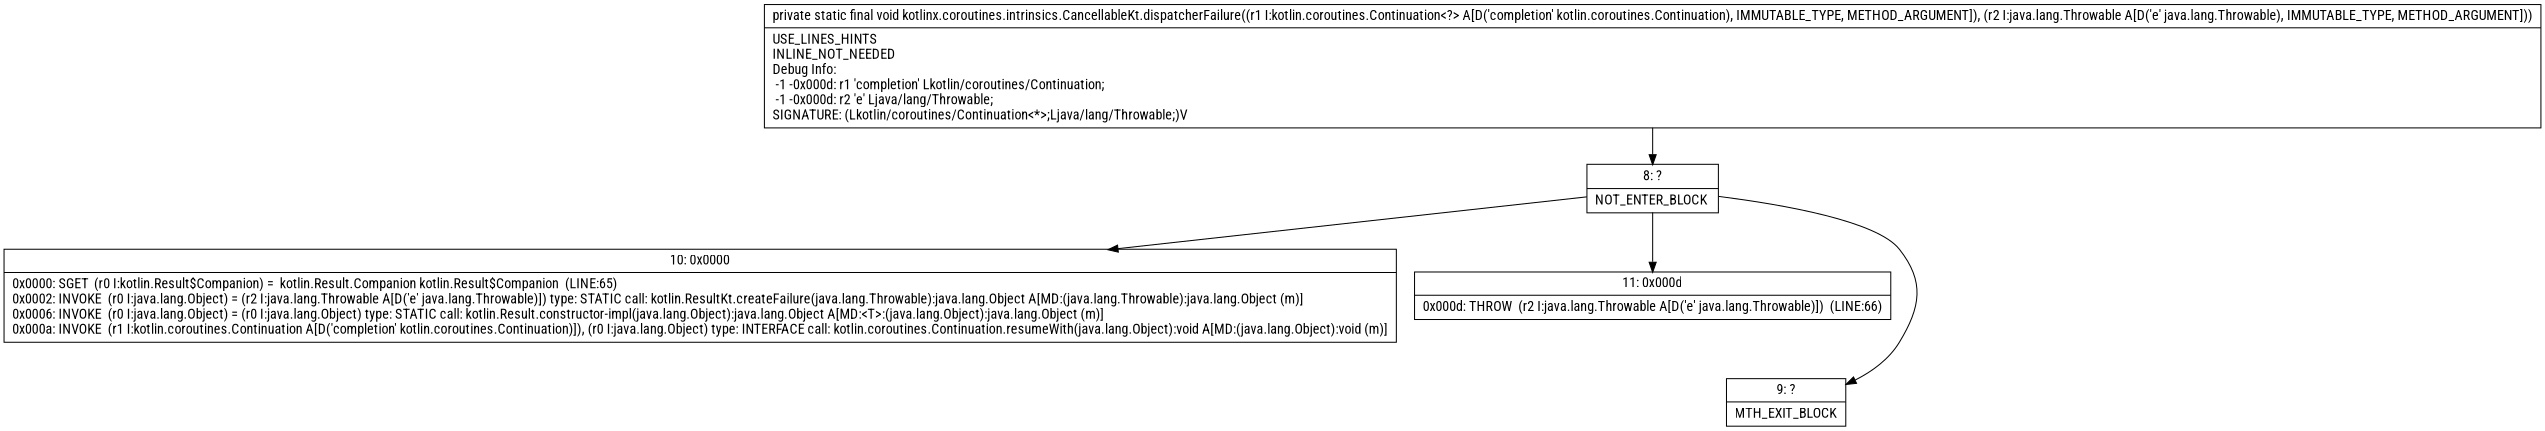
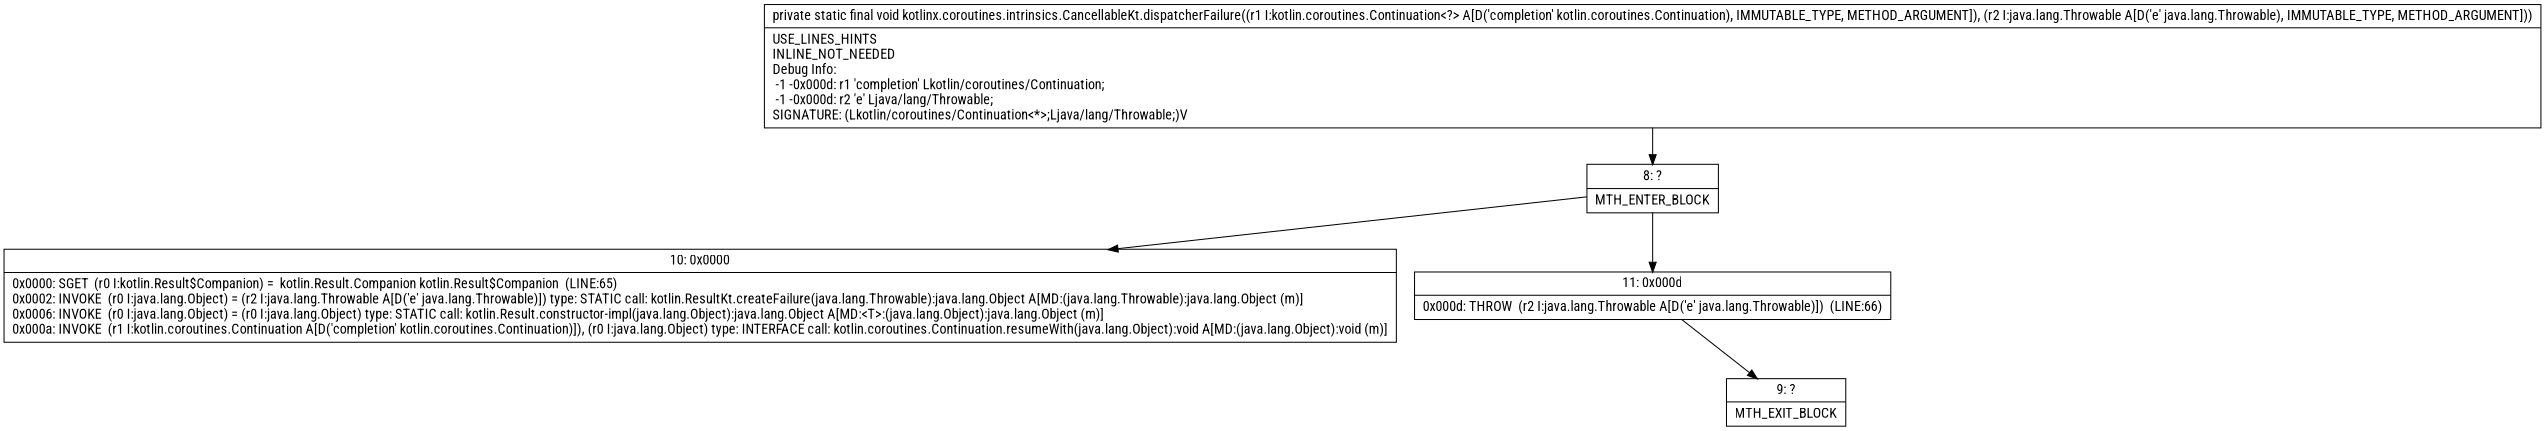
node "8: ?": text "NOT_ENTER_BLOCK" -> "MTH_ENTER_BLOCK"
edge "8: ?" -> "9: ?": now "11: 0x000d" -> "9: ?"
